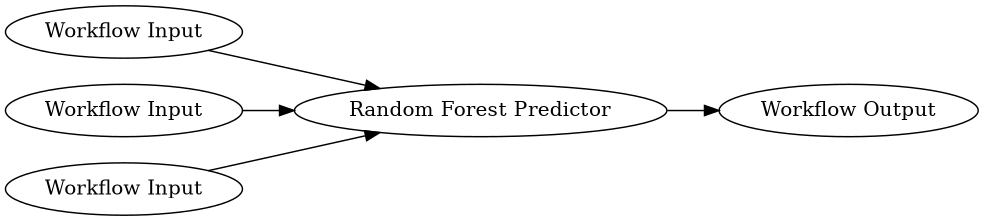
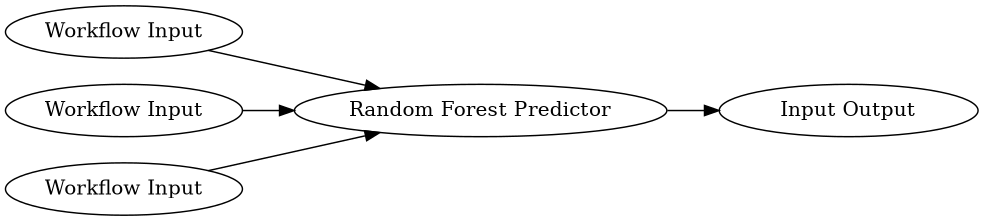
node "Workflow Output": label "Workflow Output" -> "Input Output"
